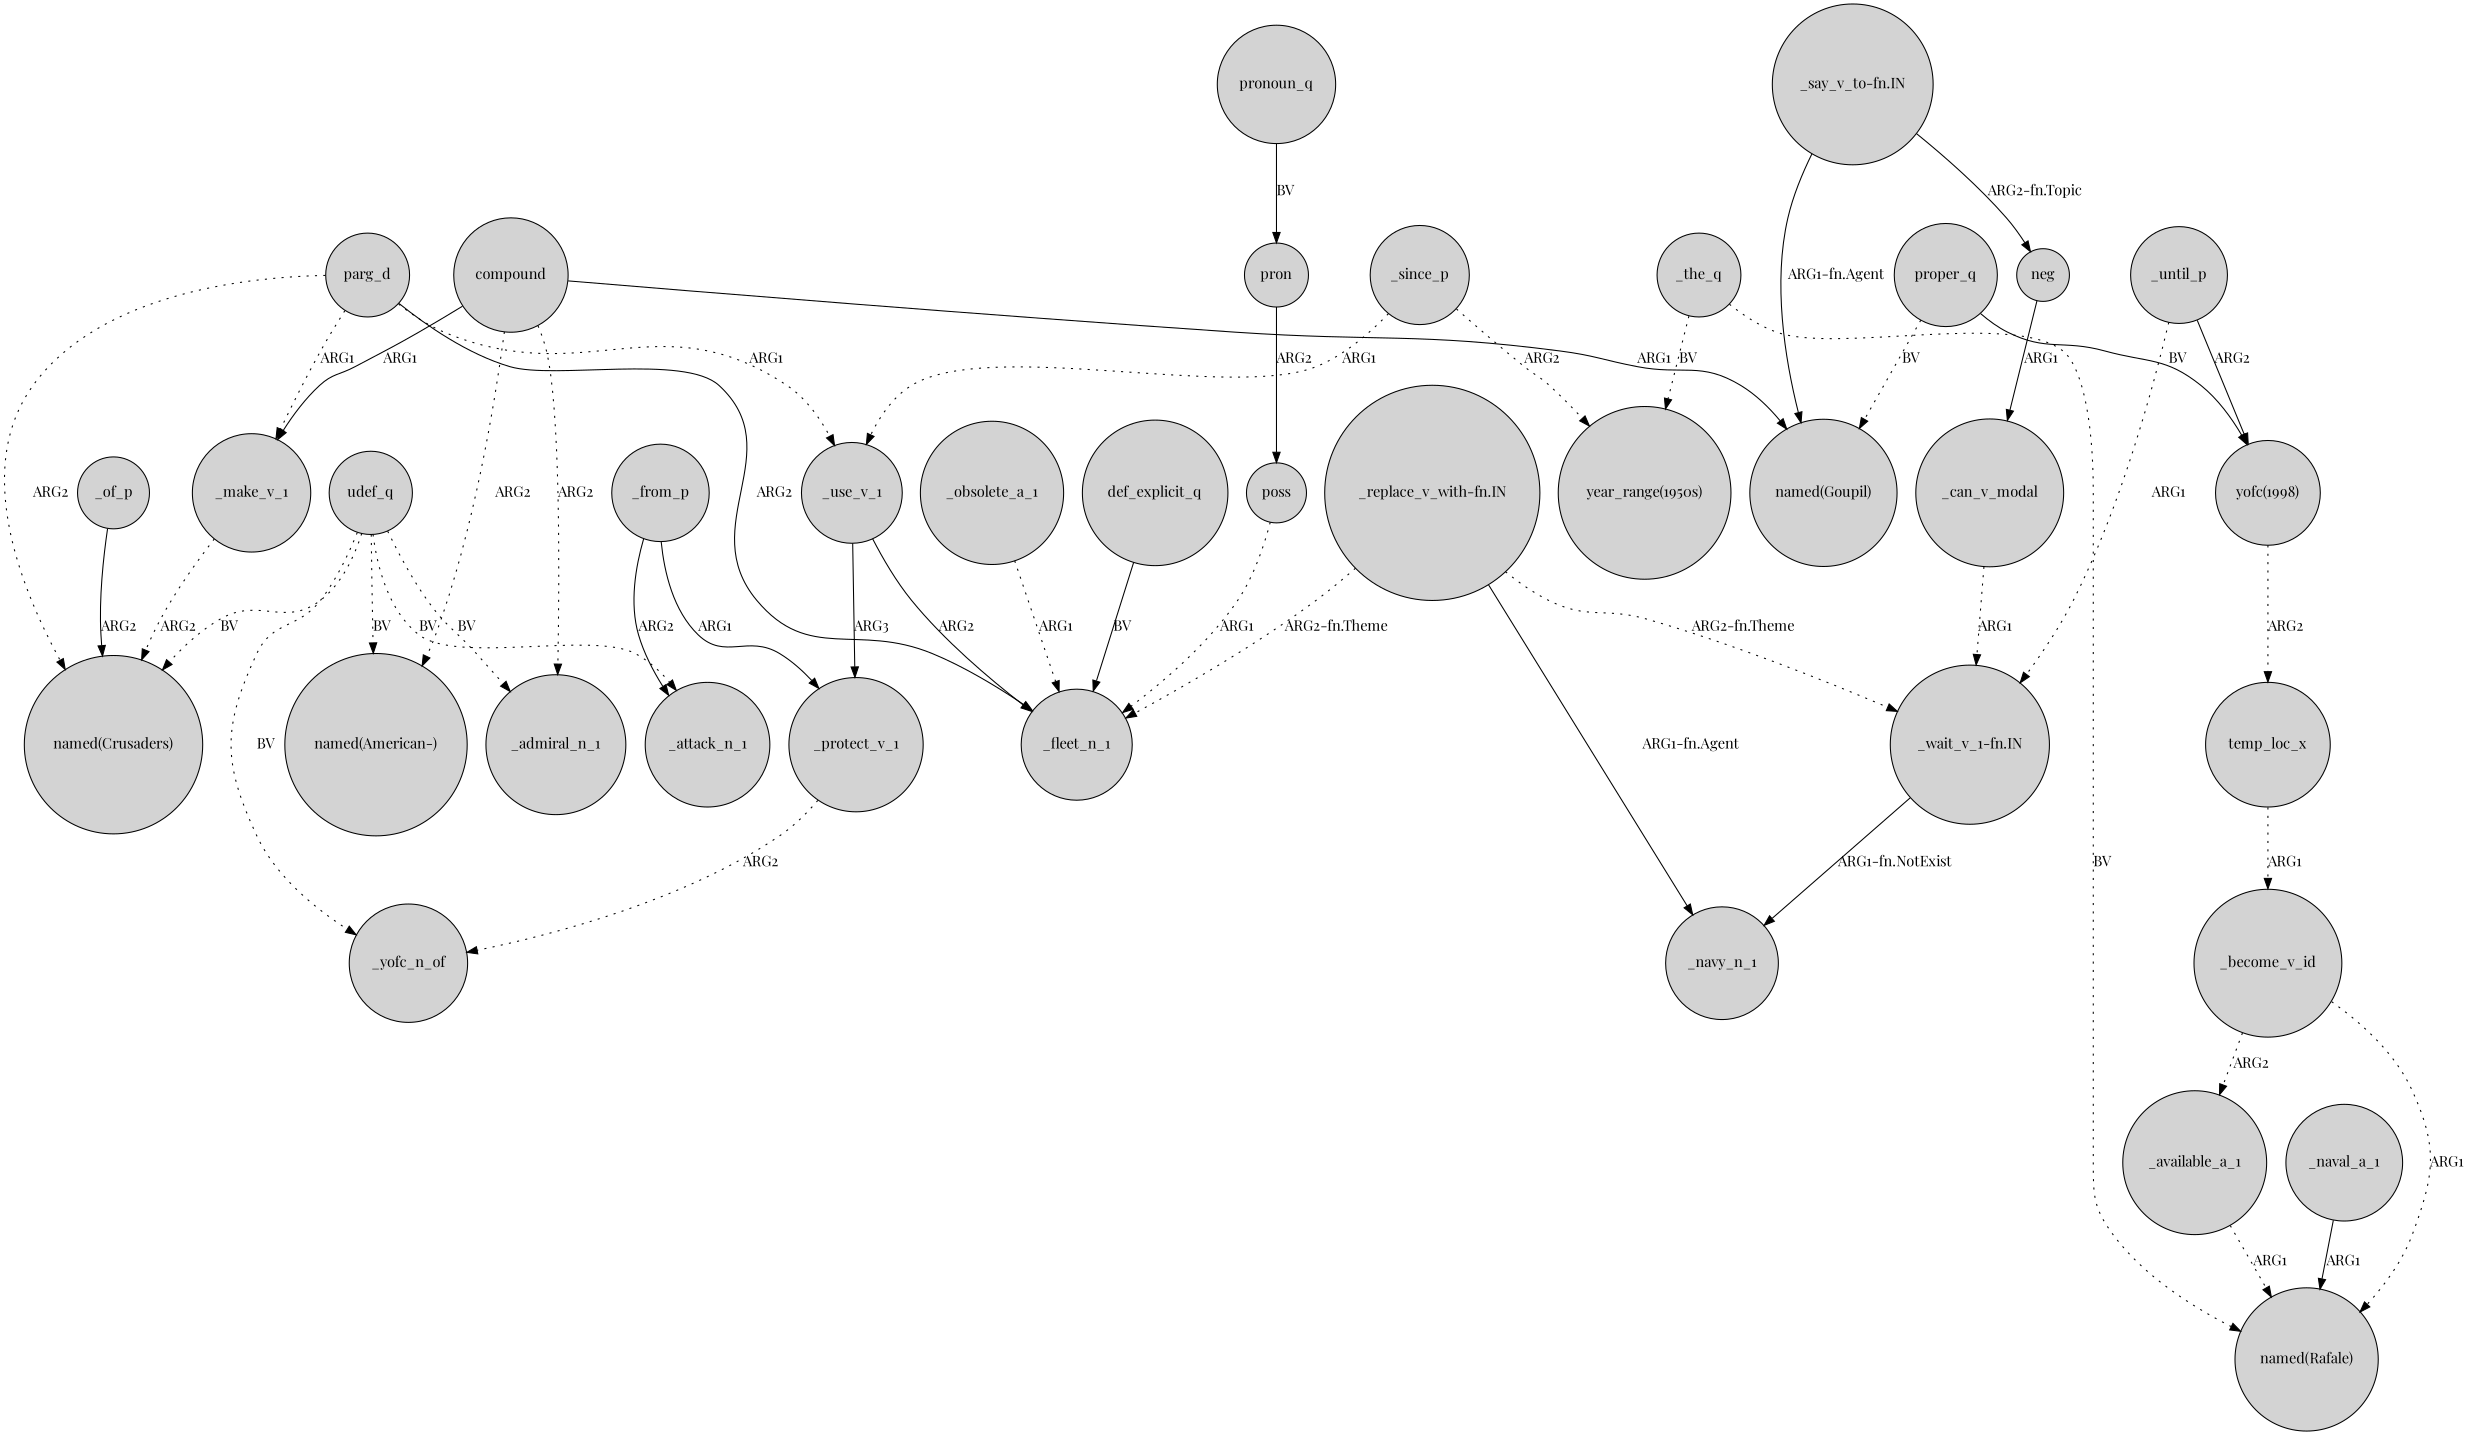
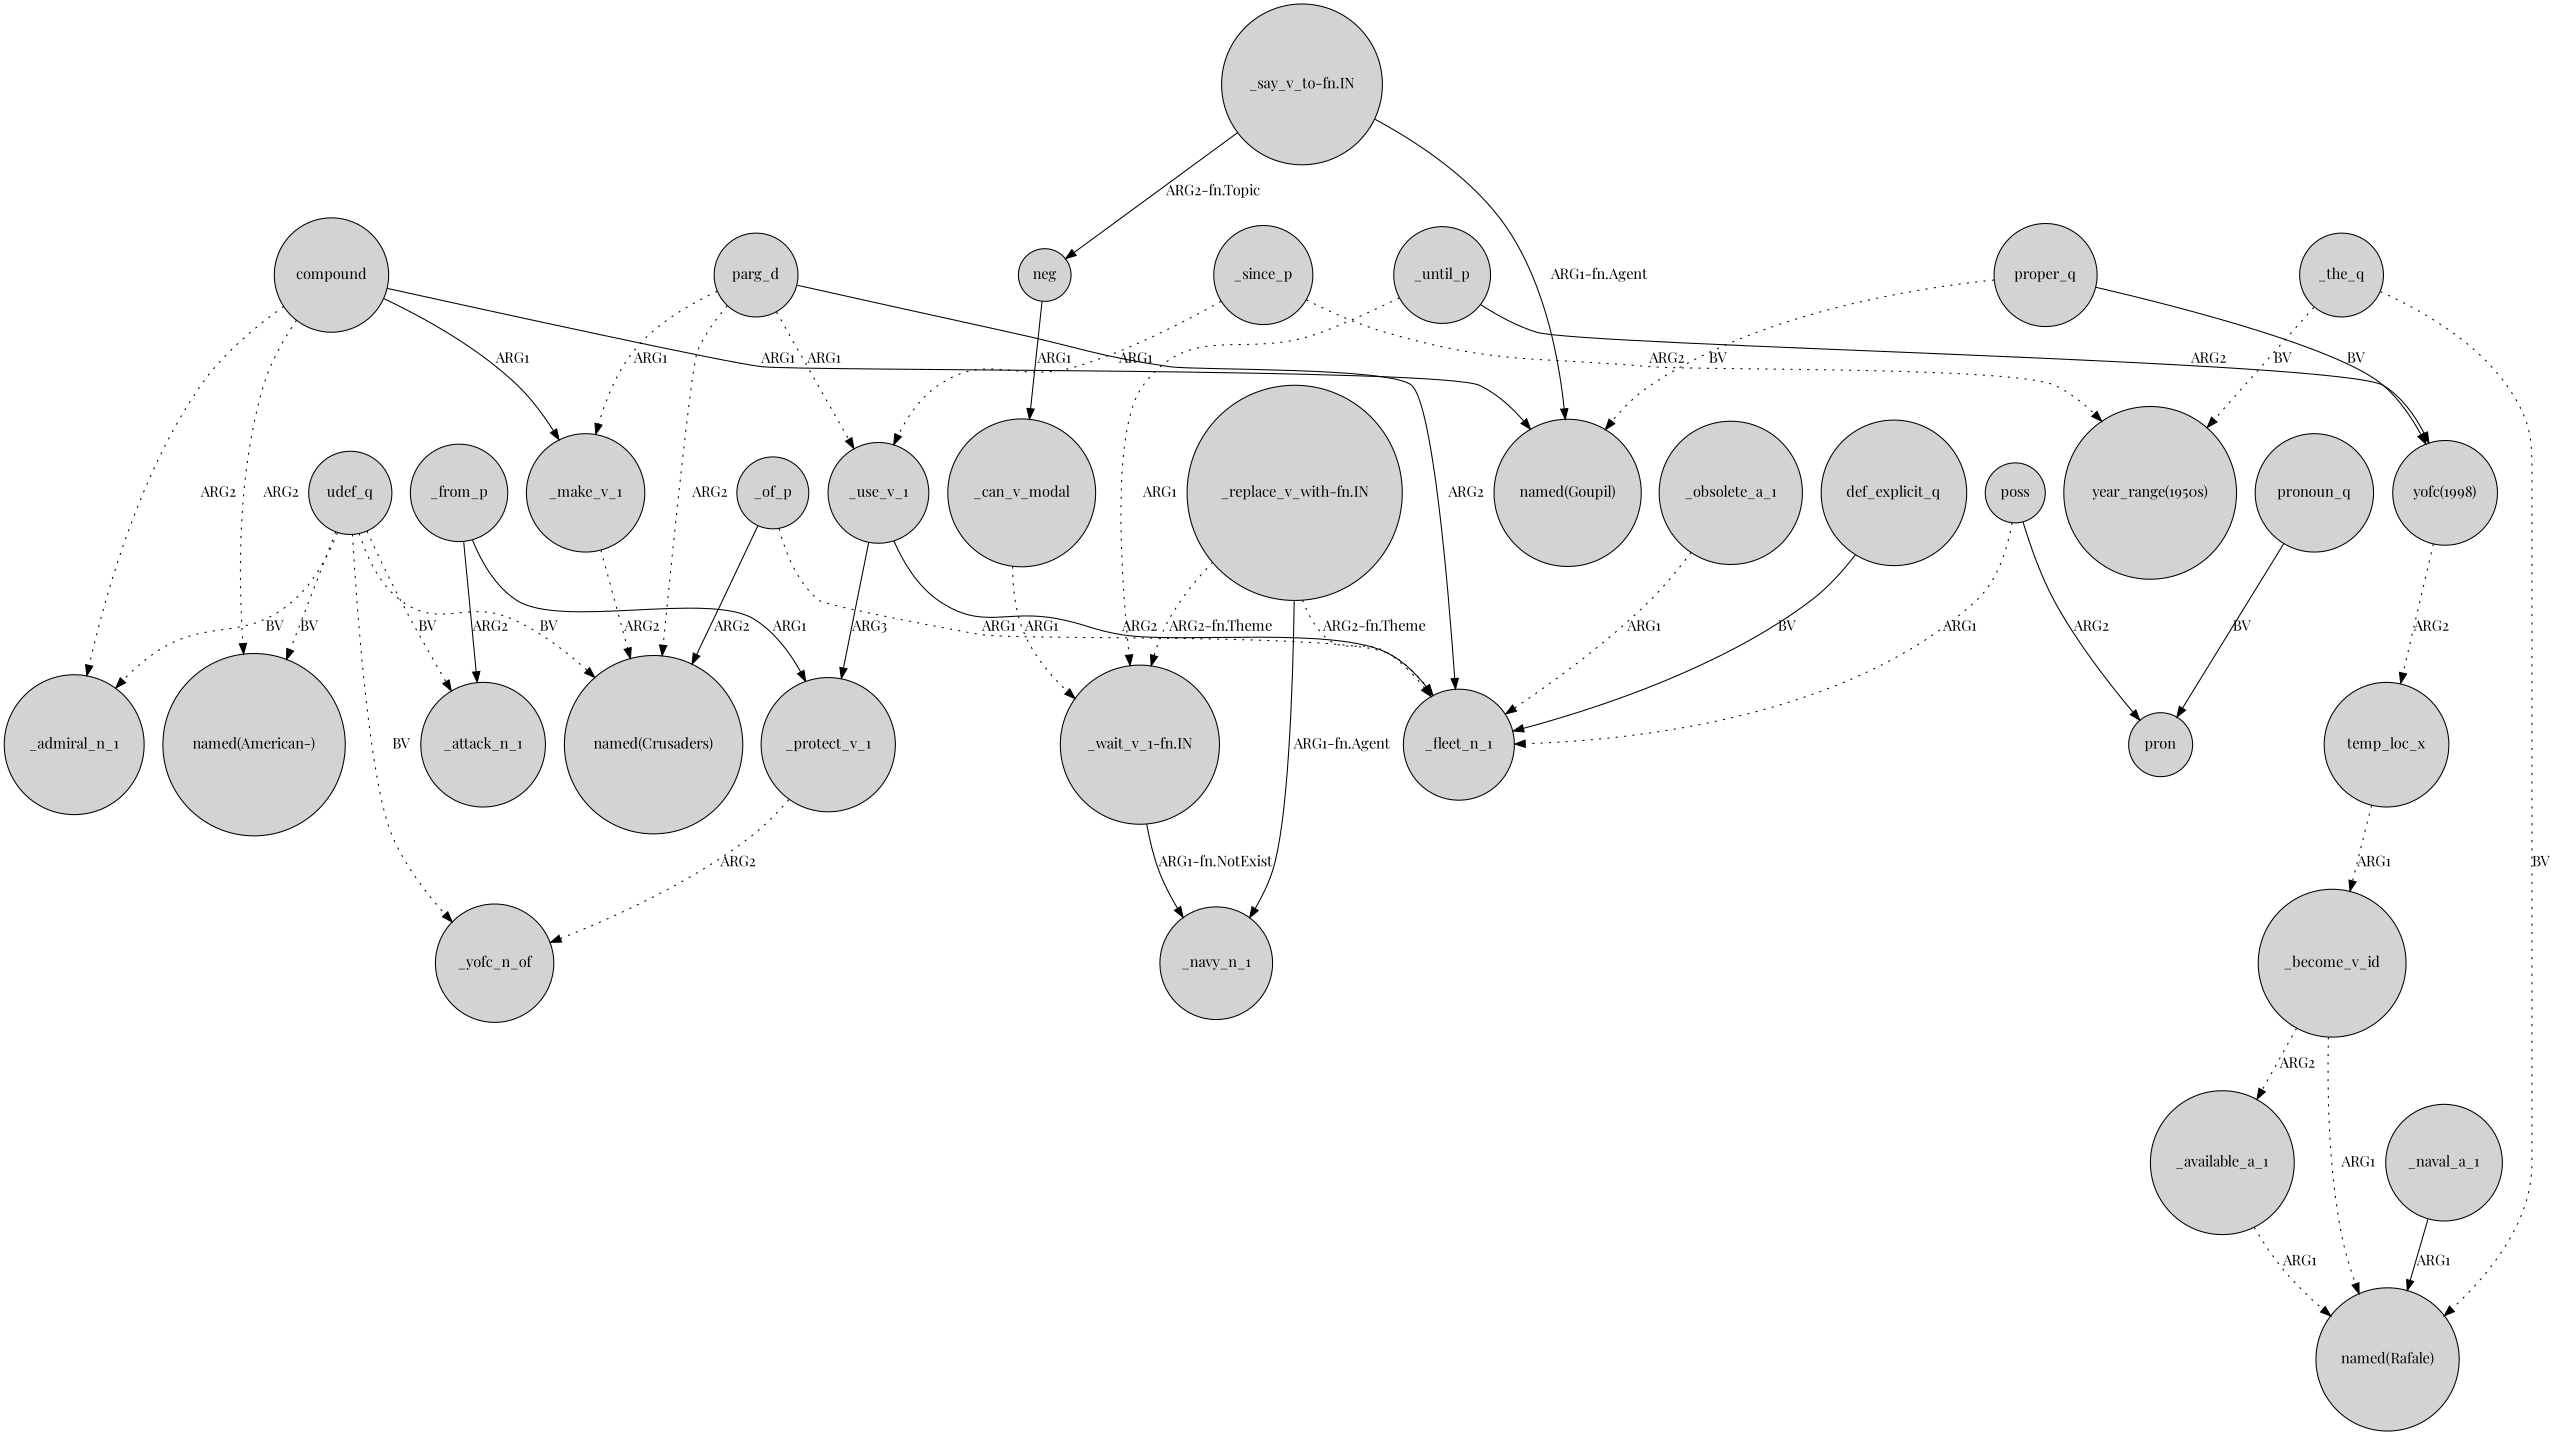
edge "pron" -> "poss": reversed
edge "_of_p" -> "_fleet_n_1": added, label "ARG1"
